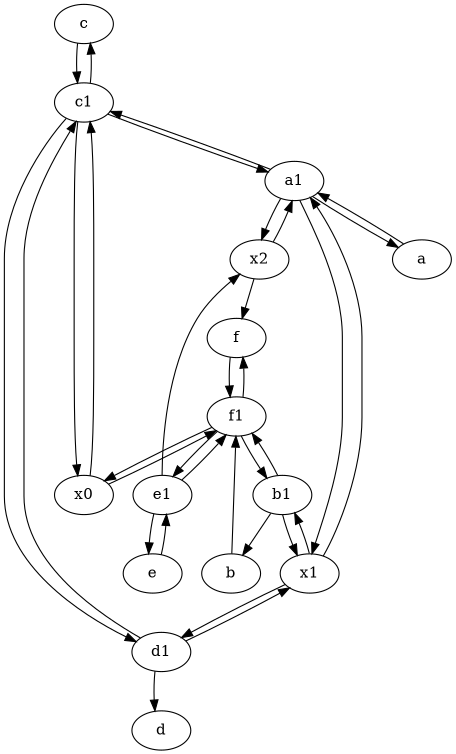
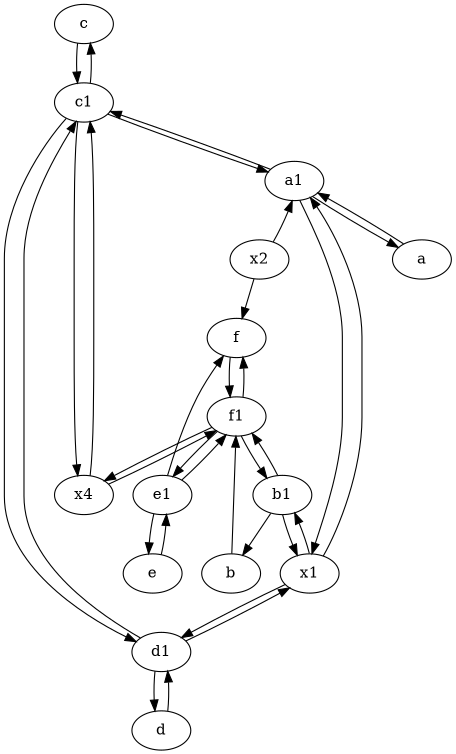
edge "a1" -> "x2": removed
edge "e1" -> "x2": now "e1" -> "f"
node "x0": label "x0" -> "x4"
edge "d" -> "d1": added
